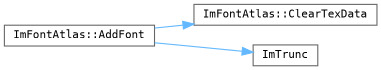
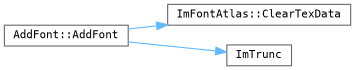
node "ImFontAtlas::AddFont": label "ImFontAtlas::AddFont" -> "AddFont::AddFont"
